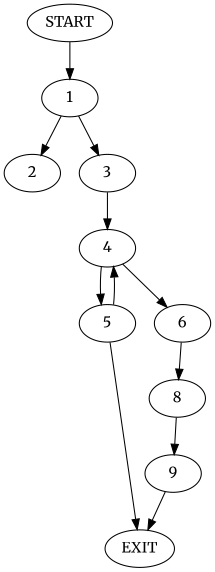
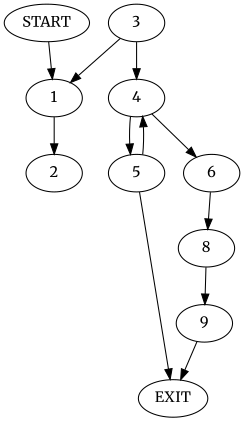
edge "1" -> "3": reversed
